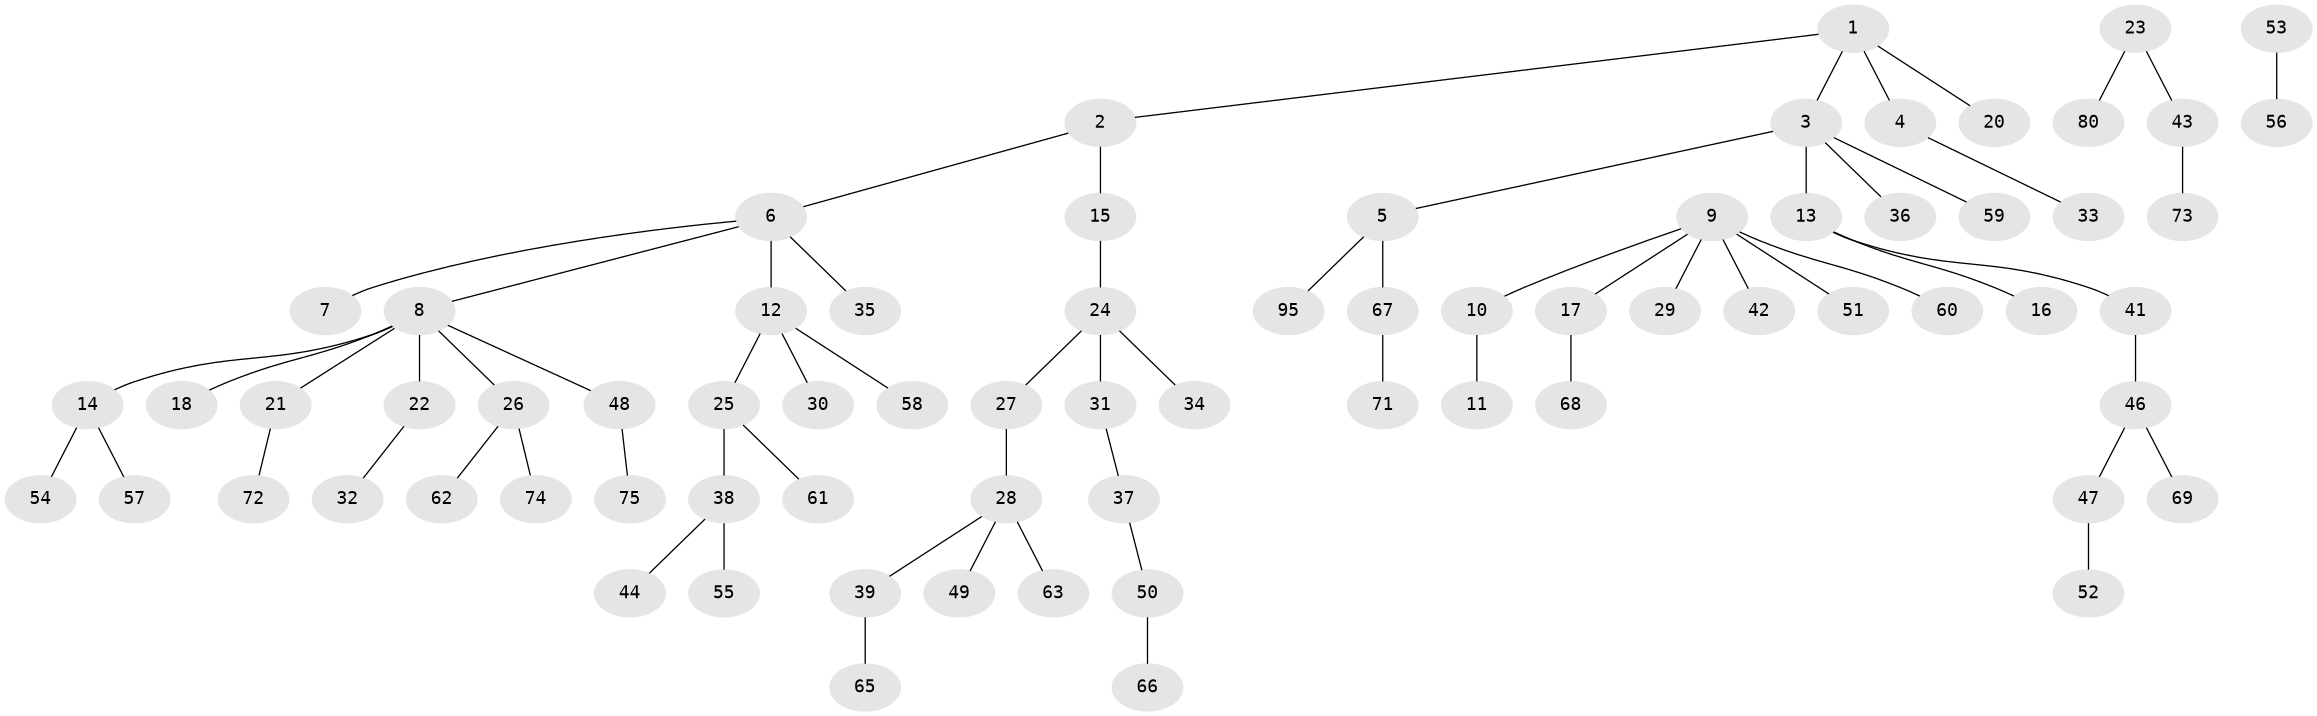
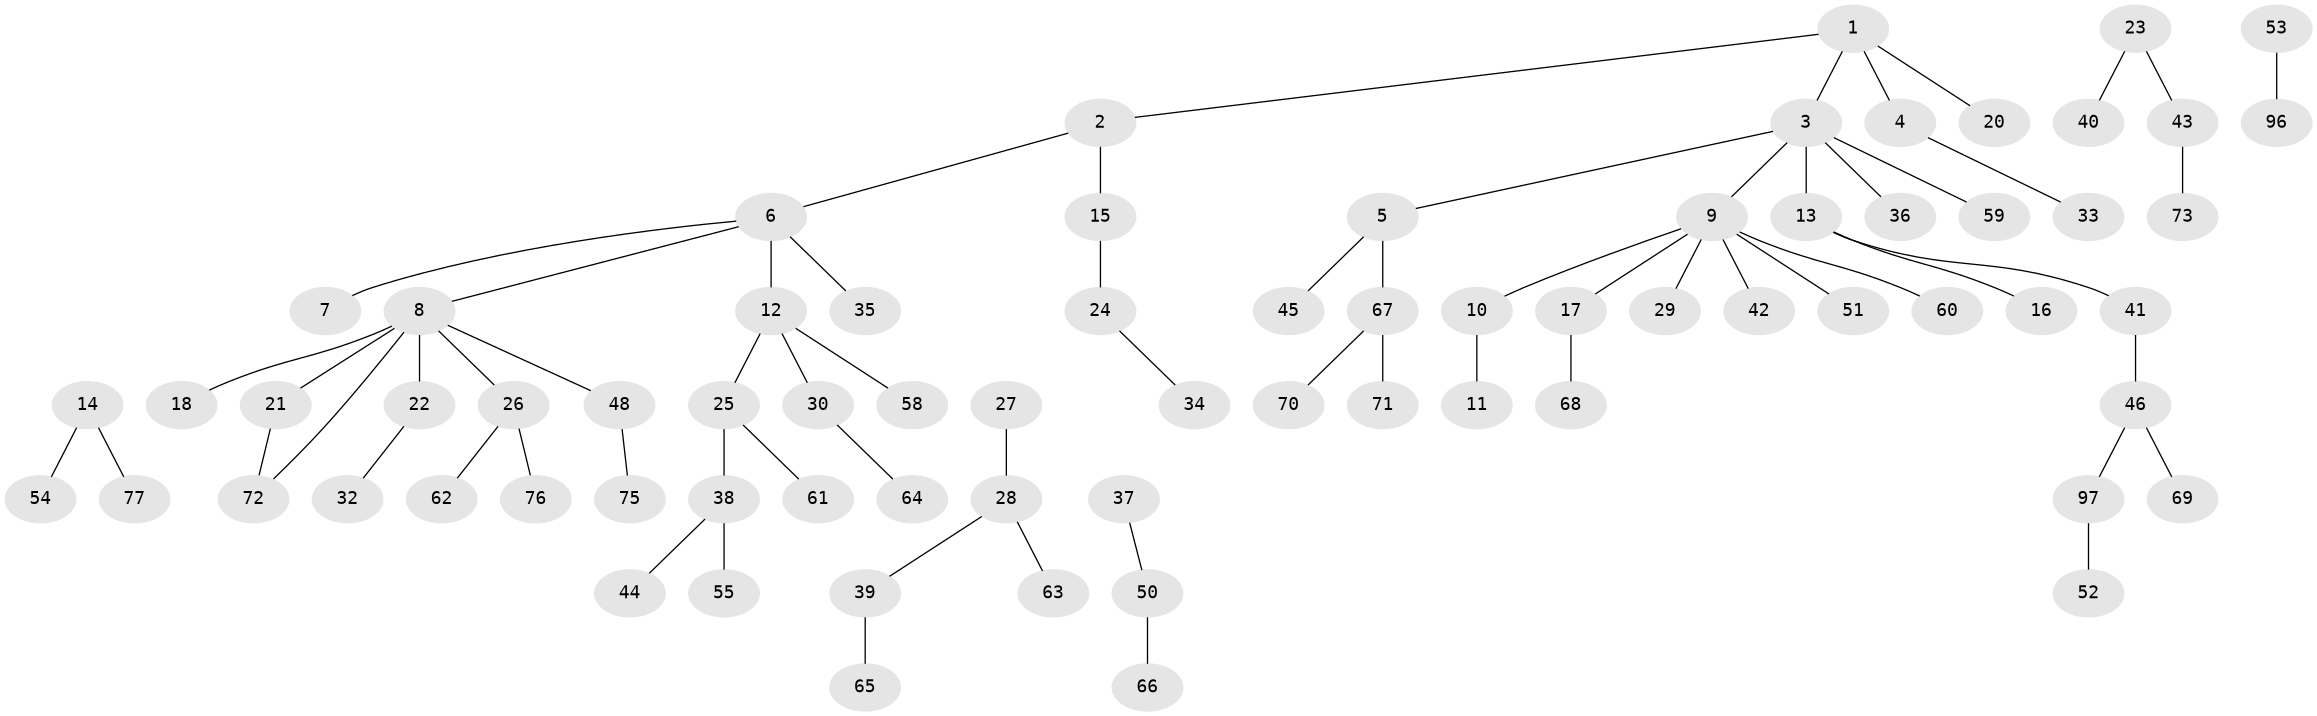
node "80": label "80" -> "40"
node "56": label "56" -> "96"
edge "3" -- "9": added
node "95": label "95" -> "45"
edge "8" -- "14": now "8" -- "72"
edge "24" -- "27": removed
node "31": removed
node "70": added
node "57": label "57" -> "77"
node "74": label "74" -> "76"
node "64": added
node "47": label "47" -> "97"
node "49": removed
